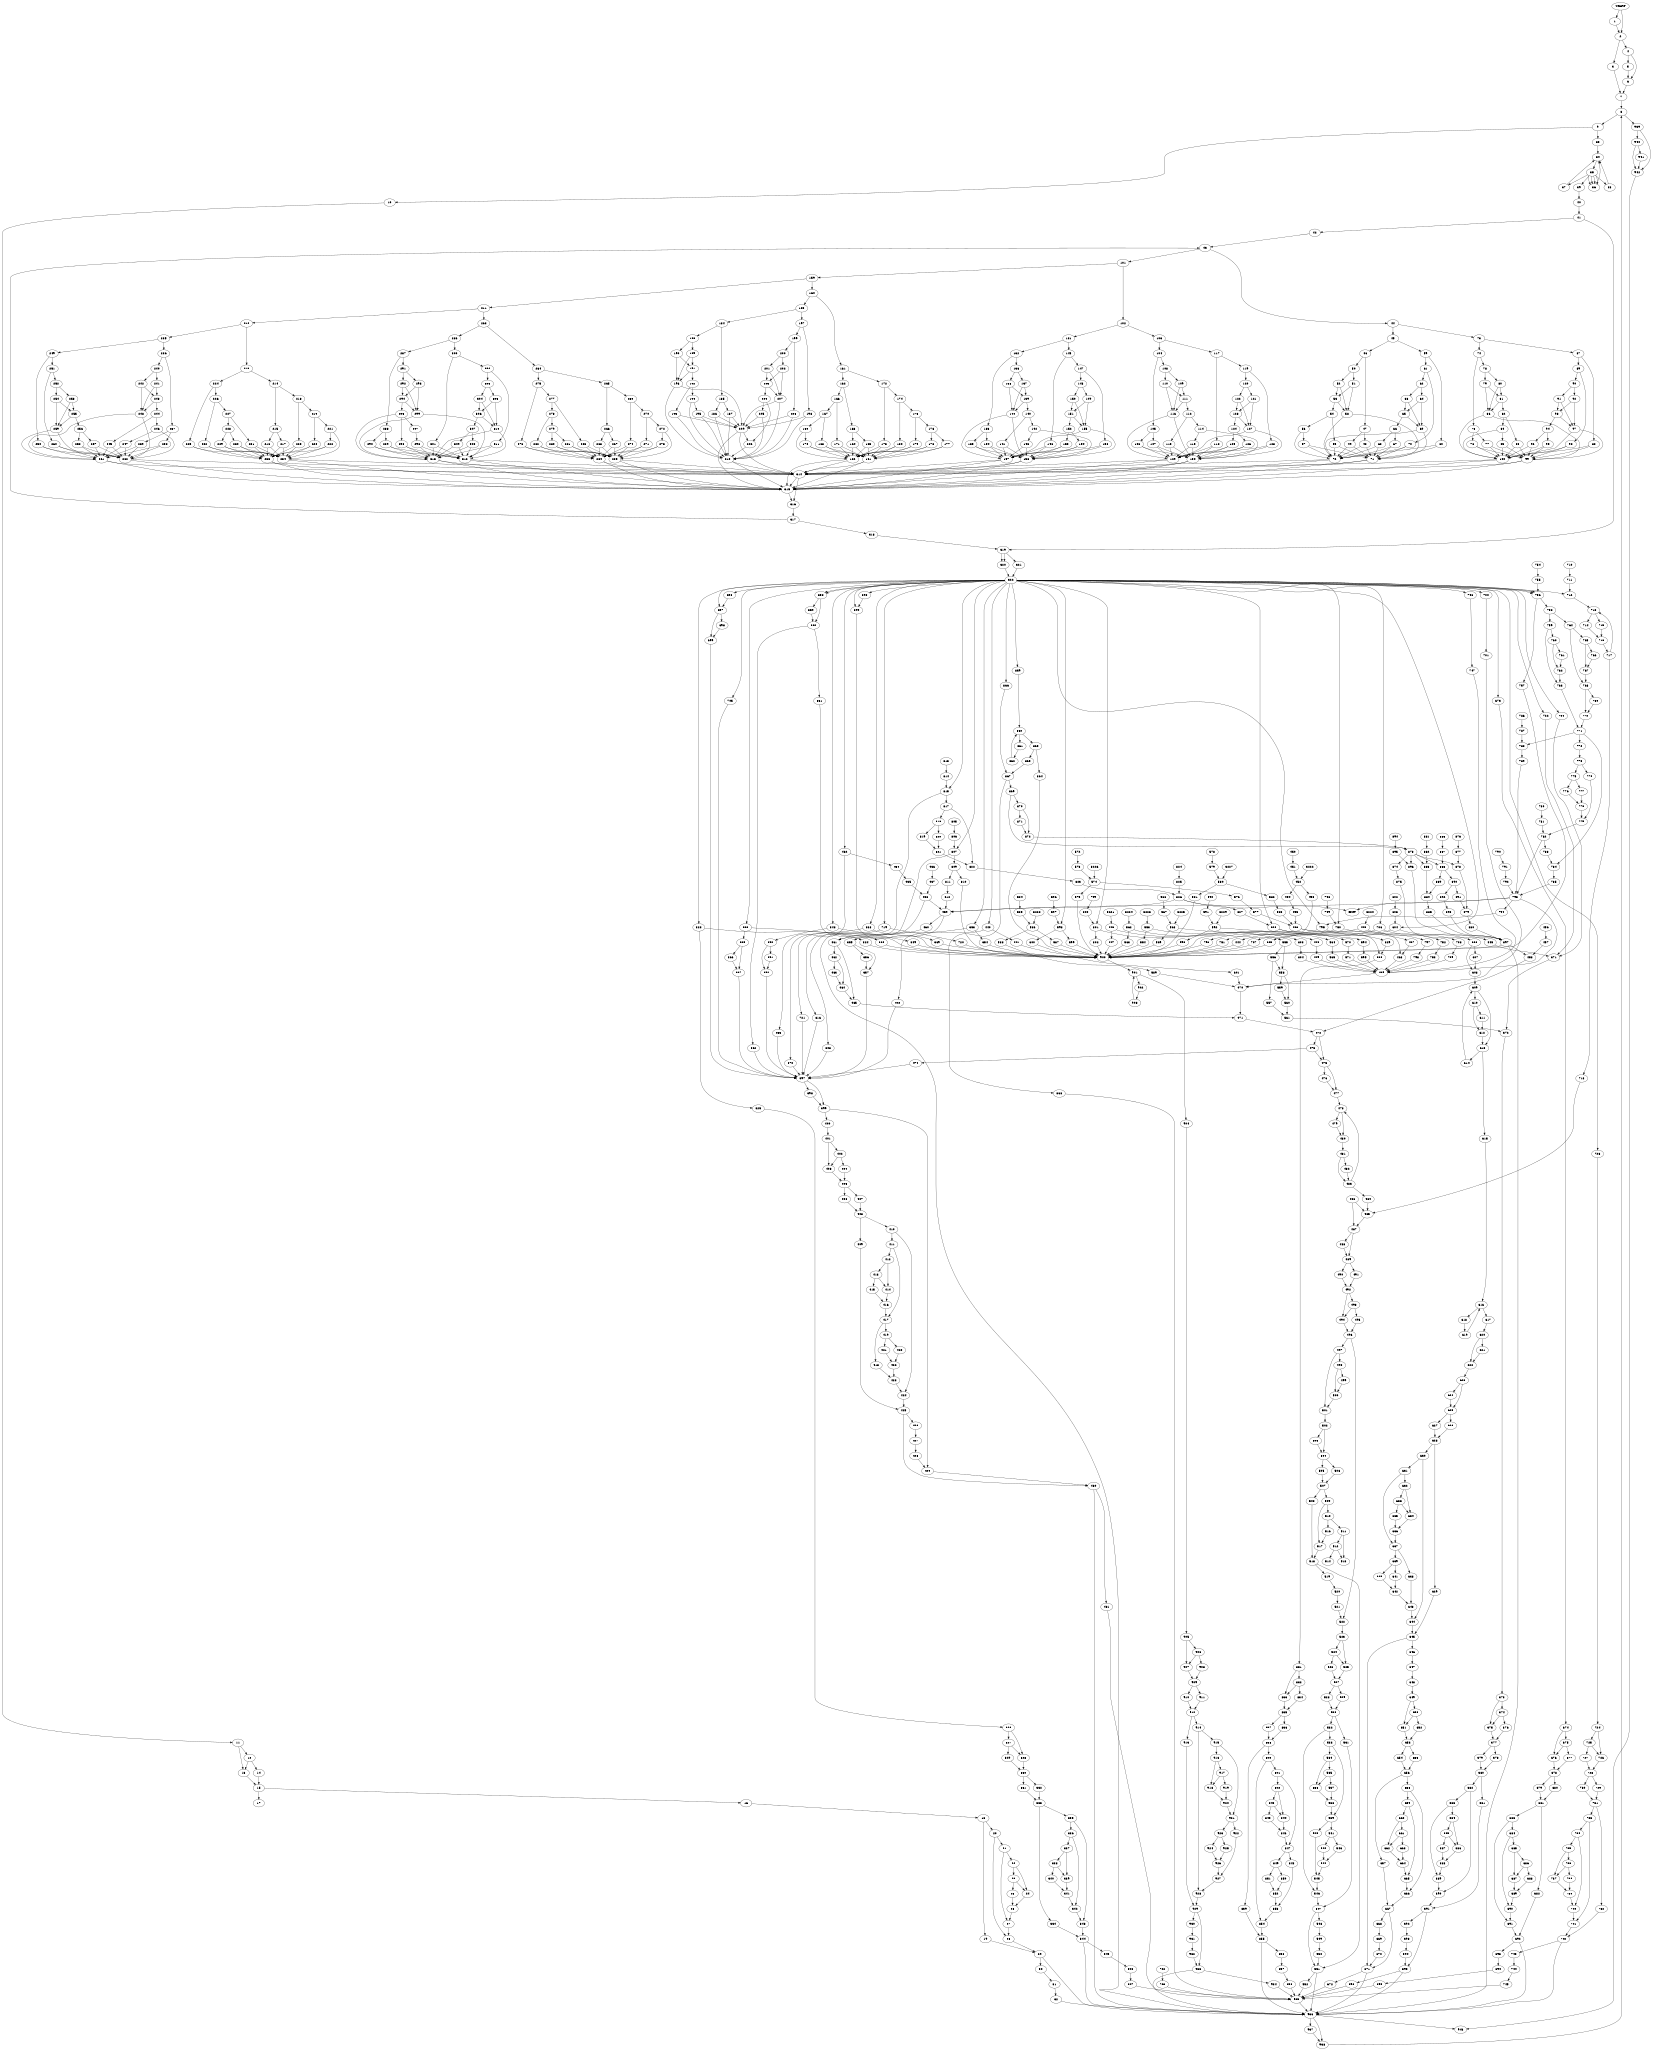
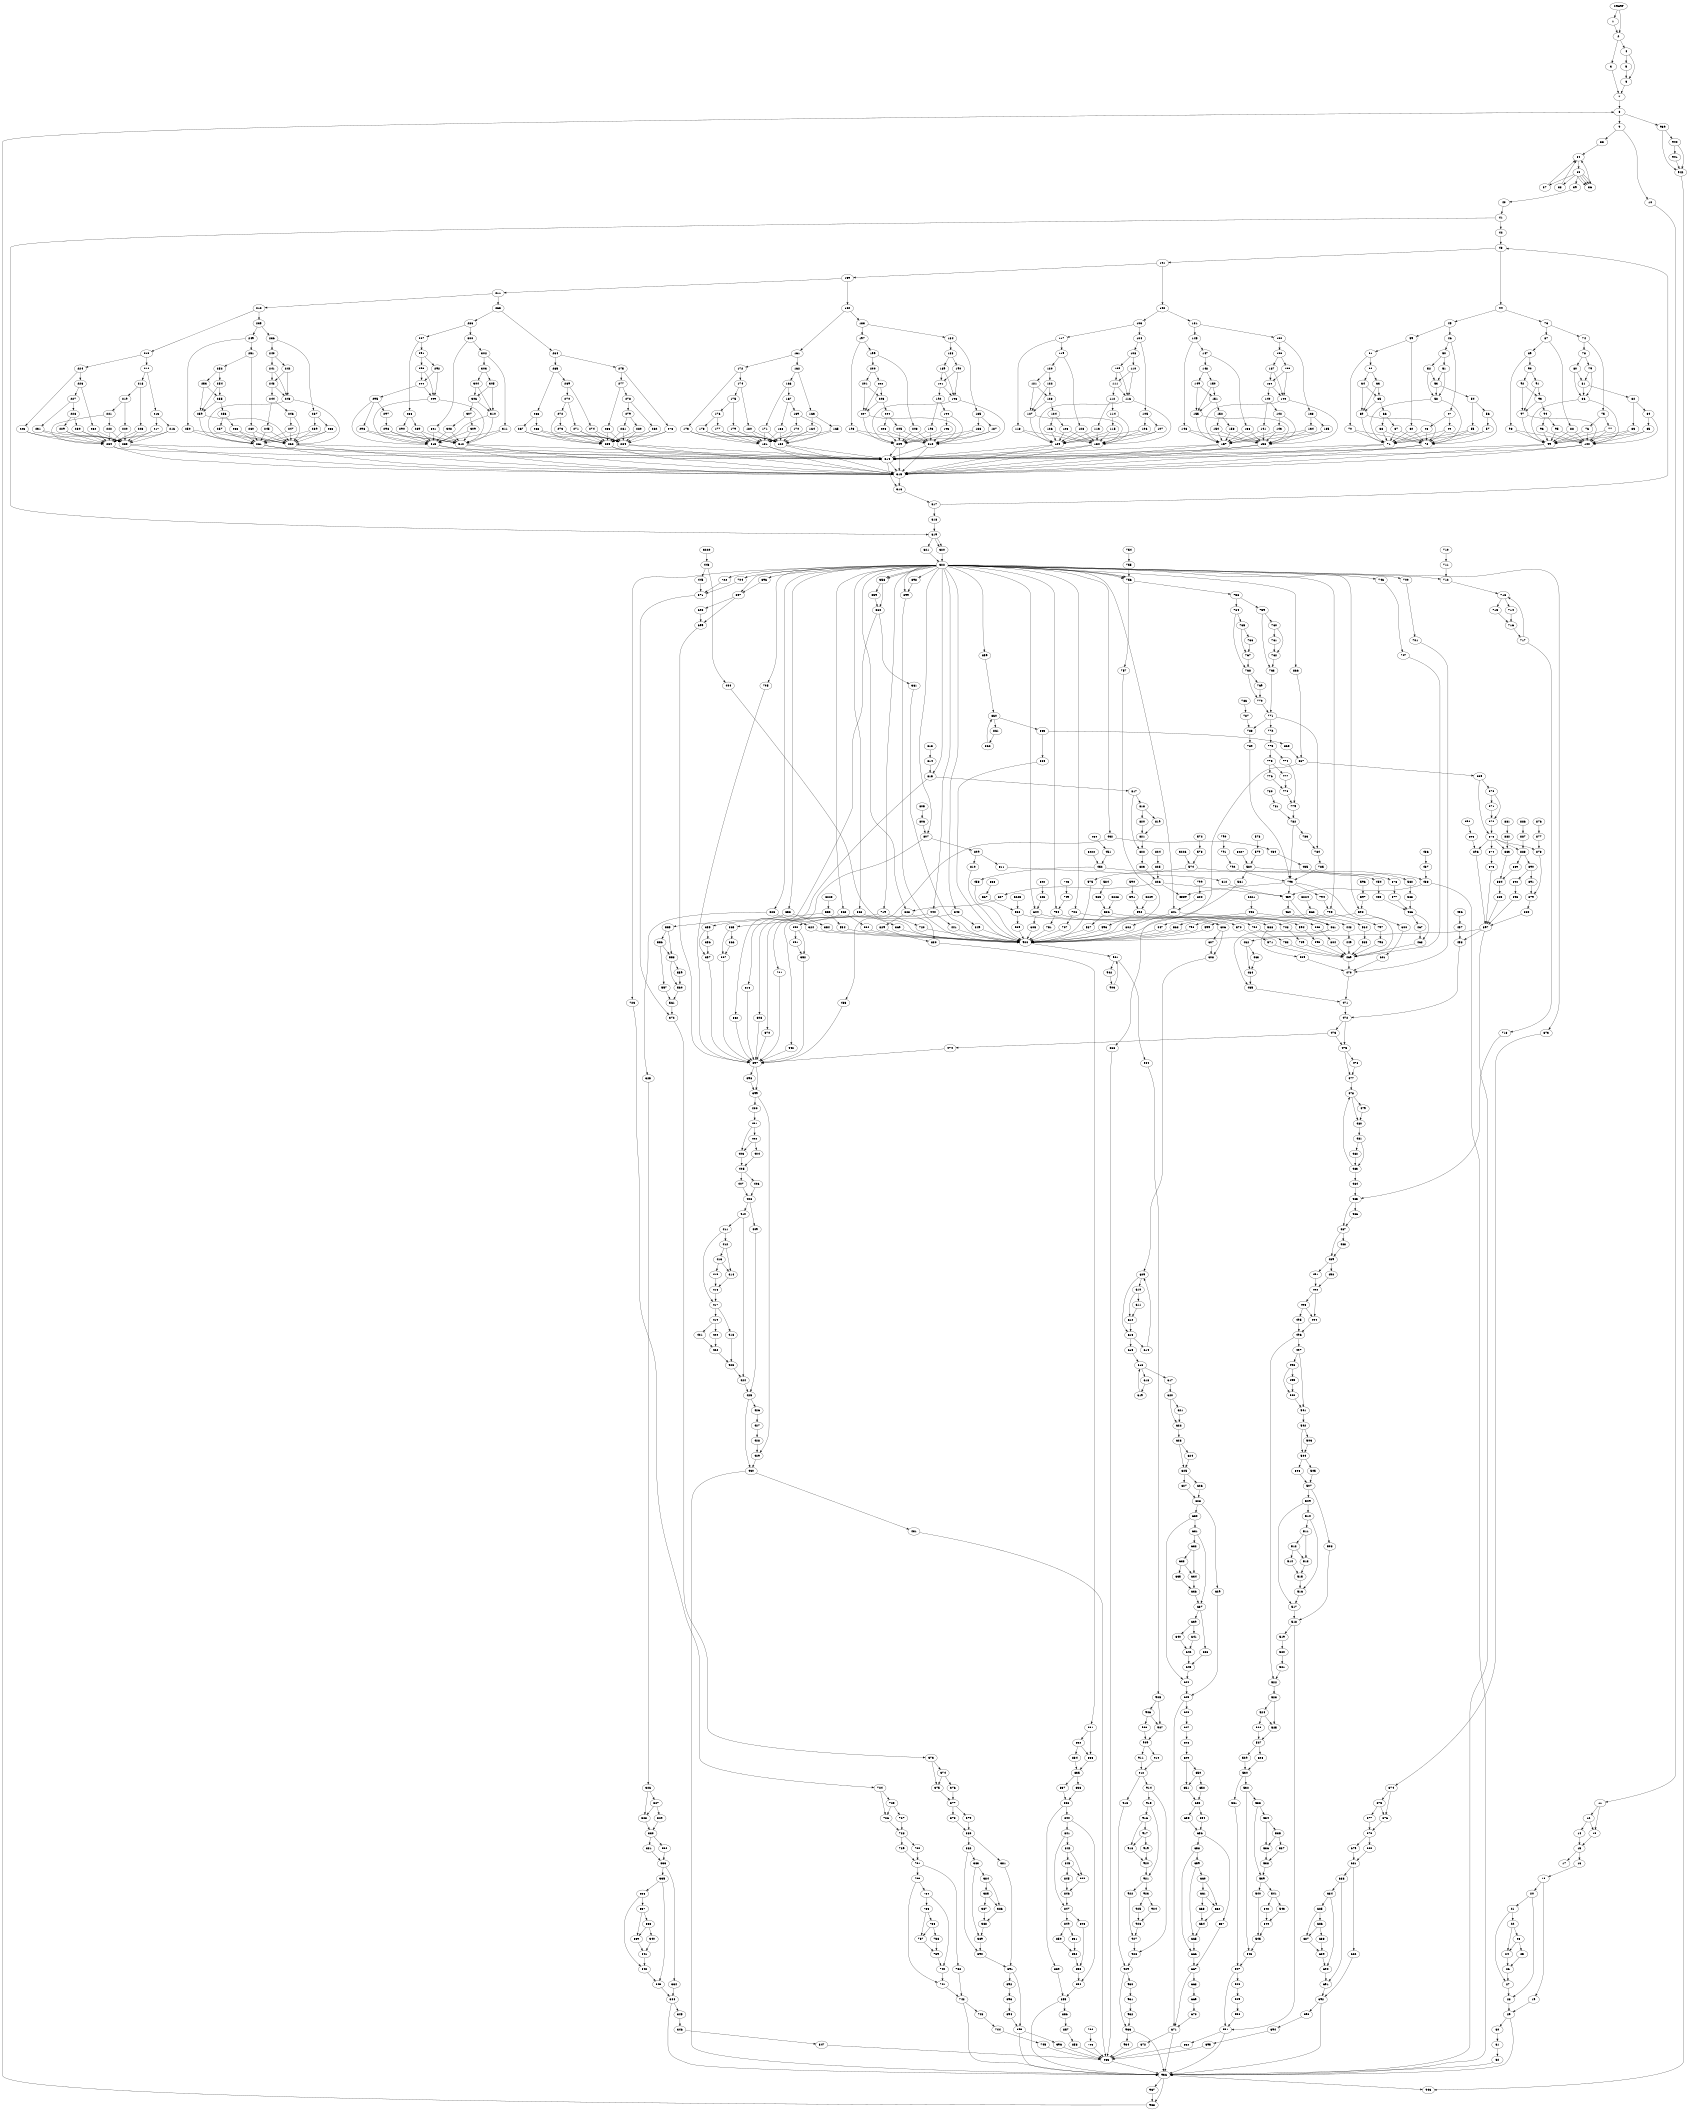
edge "209" -> "206": reversed
edge "486" -> "485": reversed
node "515": added
